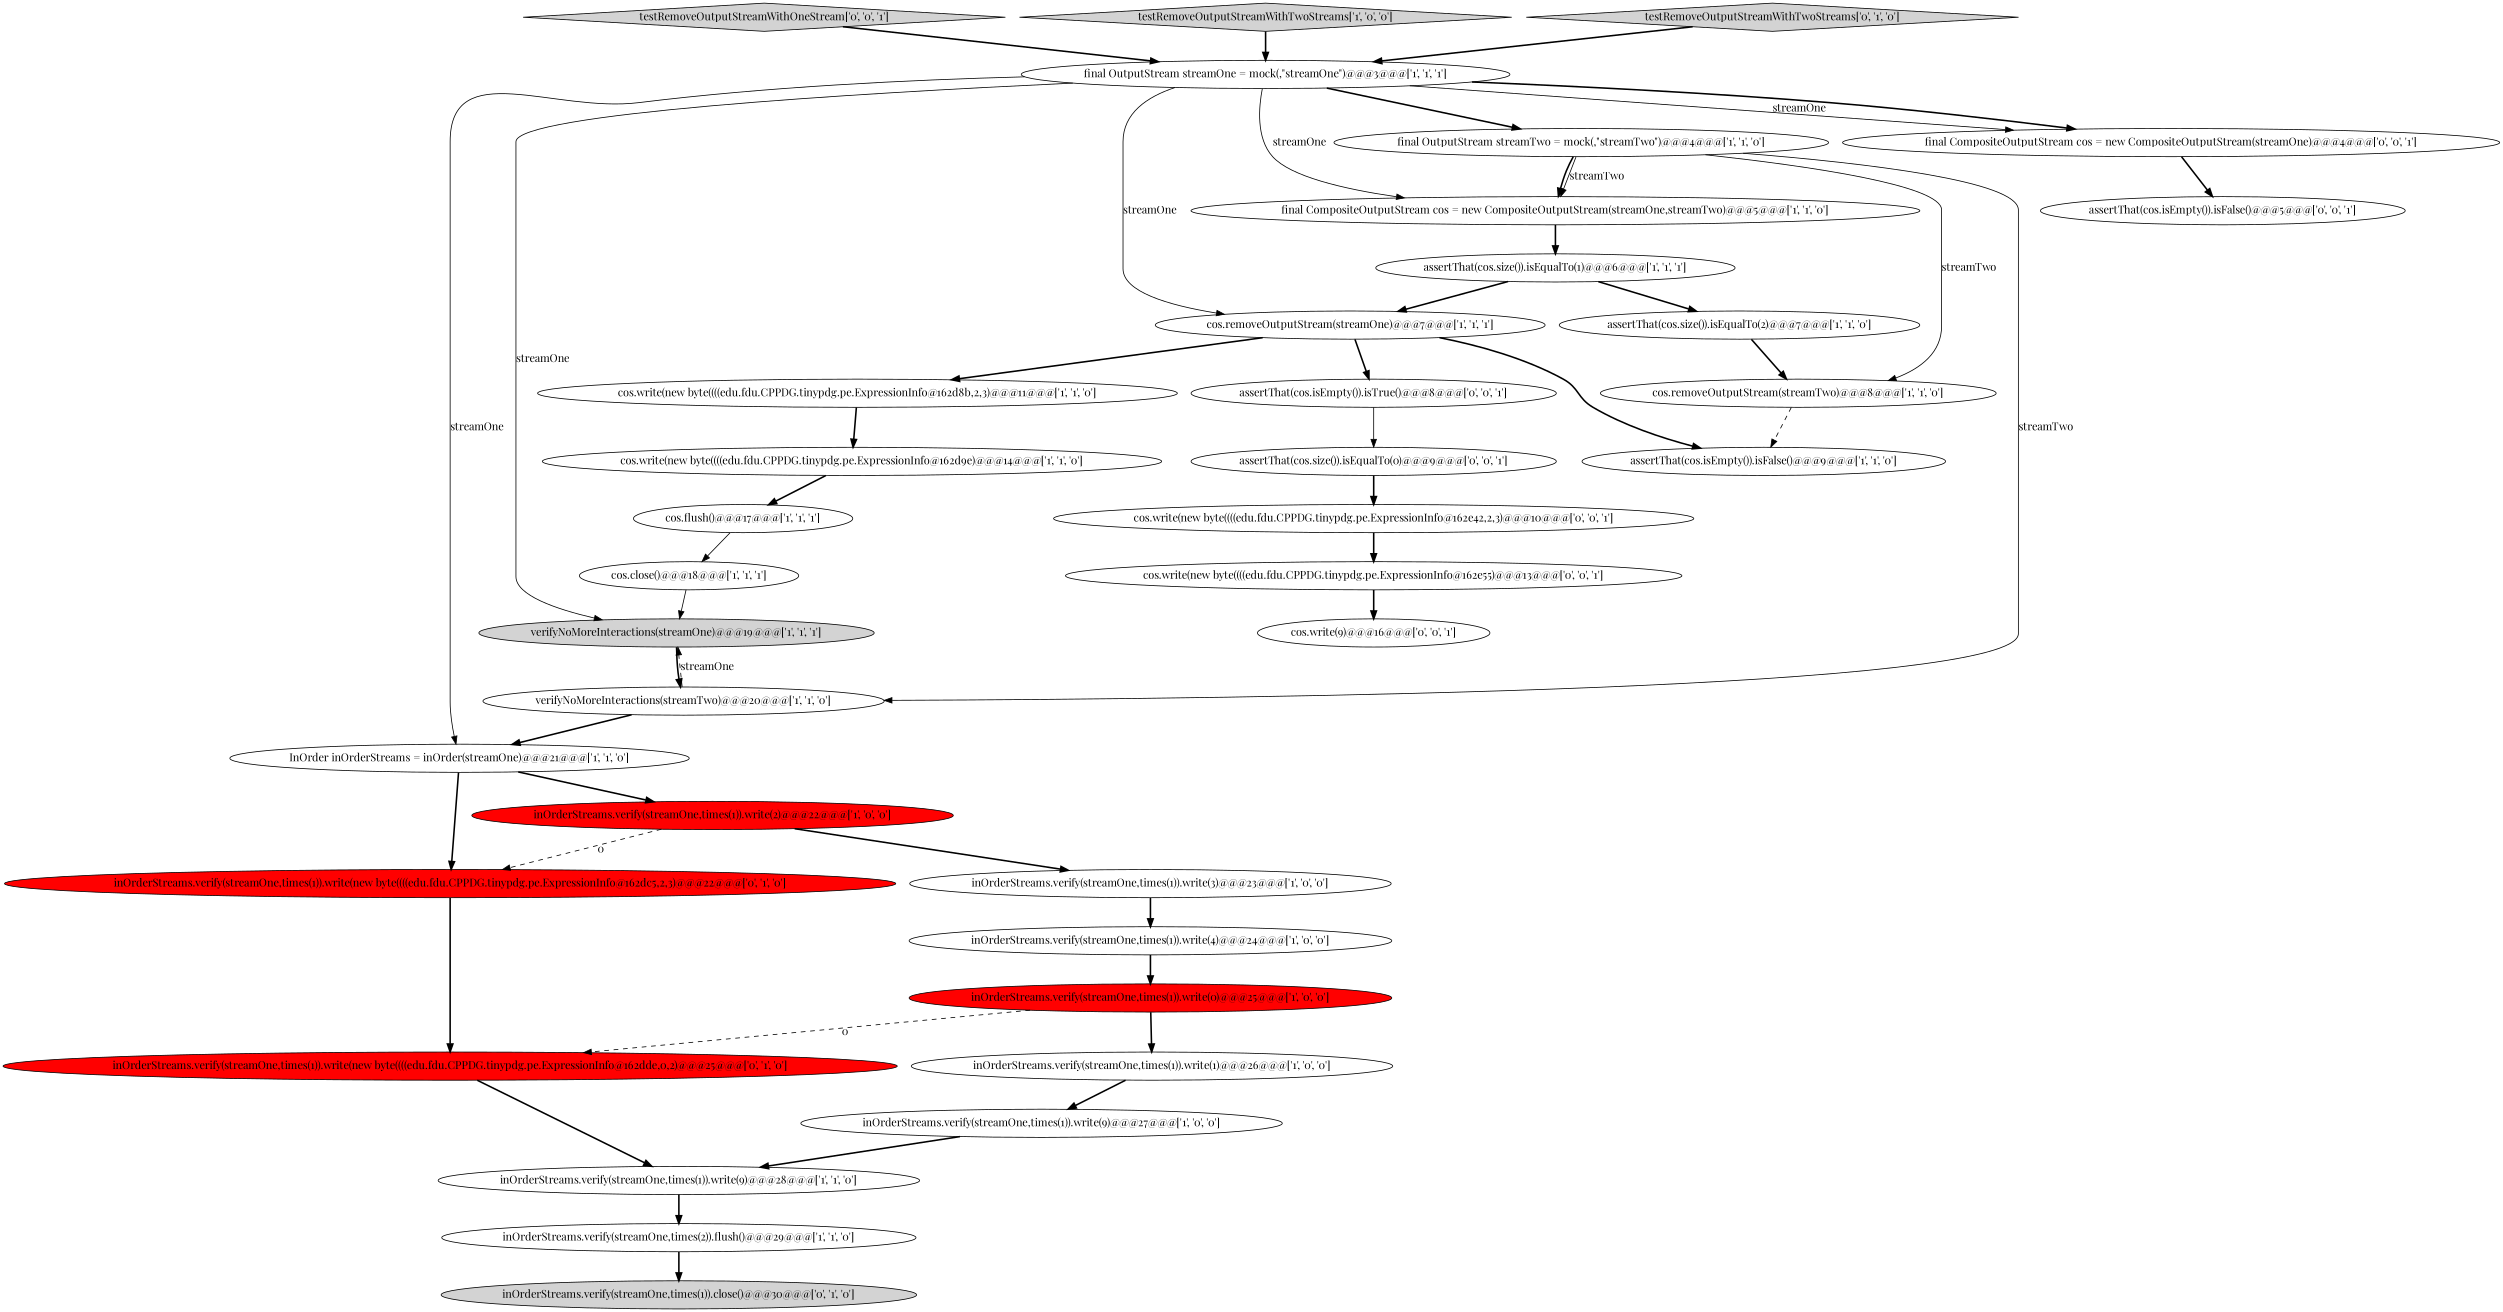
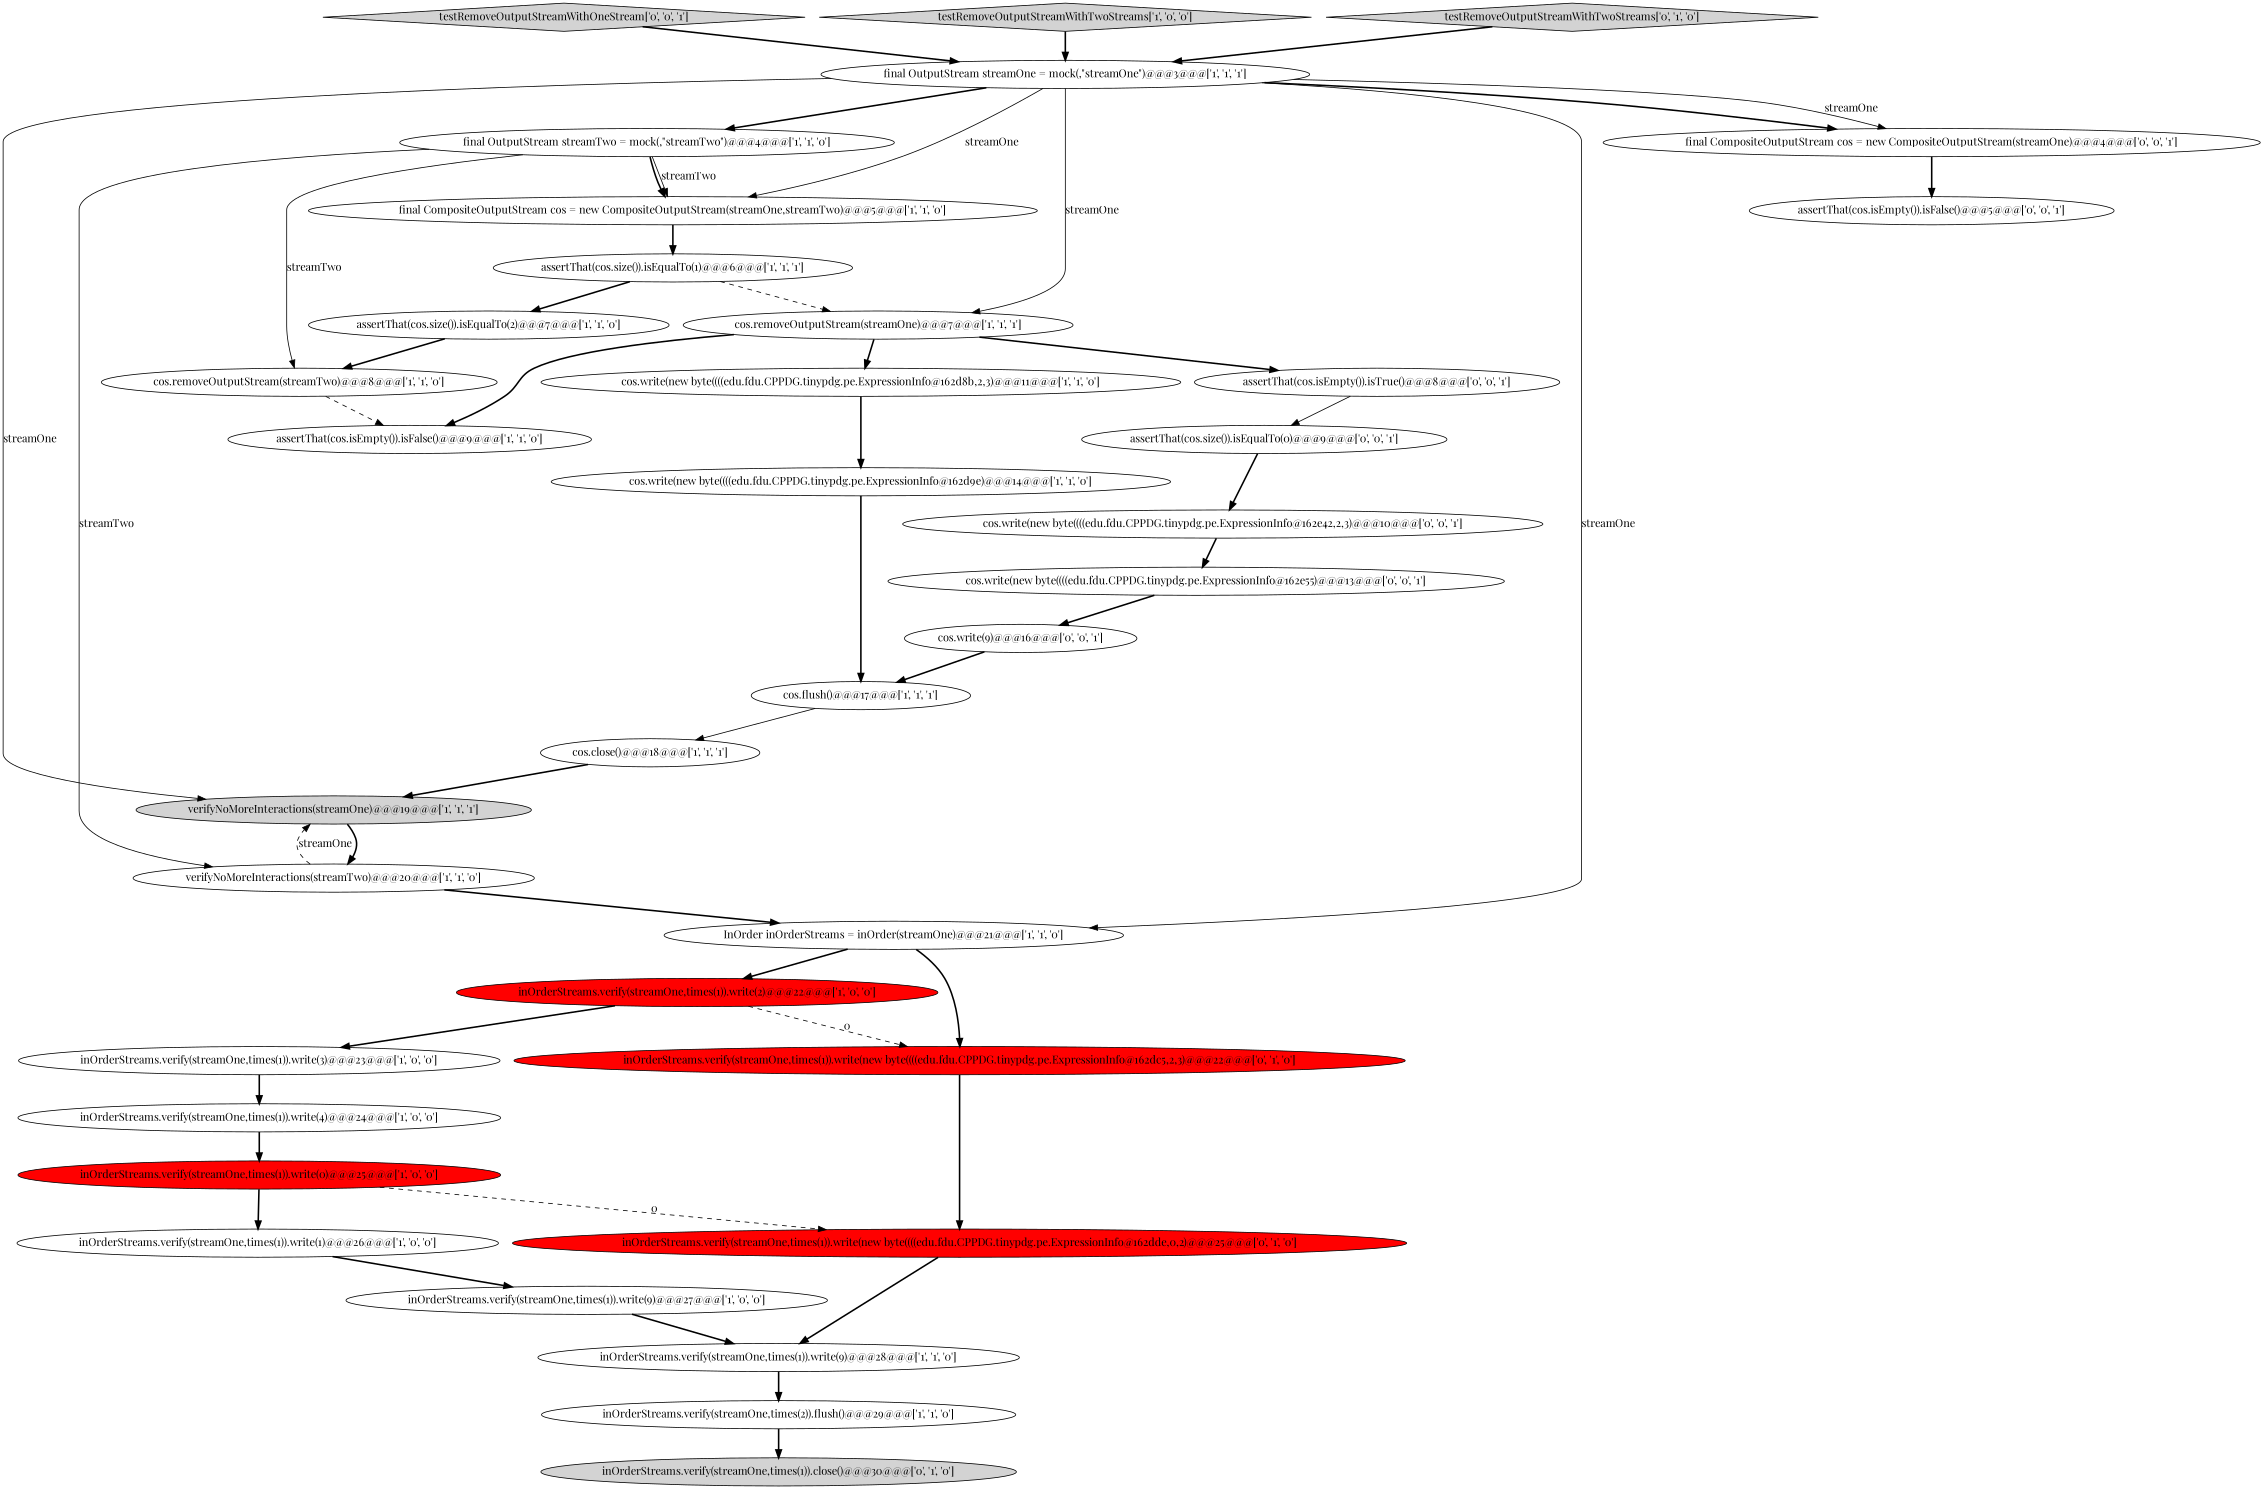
edge "assertThat(cos.size()).isEqualTo(1)@@@6@@@['1', '1', '1']" -> "cos.removeOutputStream(streamOne)@@@7@@@['1', '1', '1']": style bold -> dashed
edge "cos.close()@@@18@@@['1', '1', '1']" -> "verifyNoMoreInteractions(streamOne)@@@19@@@['1', '1', '1']": style solid -> bold
edge "cos.write(9)@@@16@@@['0', '0', '1']" -> "cos.flush()@@@17@@@['1', '1', '1']": added
